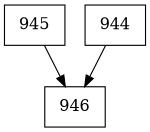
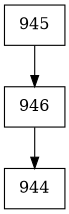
edge "944" -> "946": reversed
